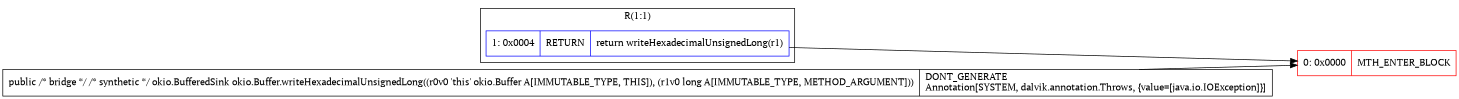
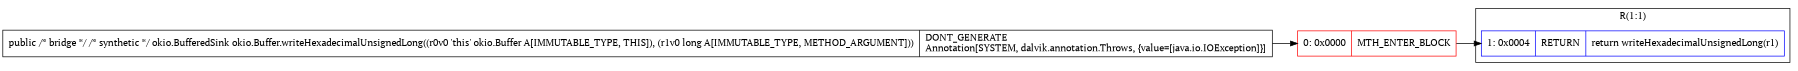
edge "1: 0x0004" -> "0: 0x0000": reversed
